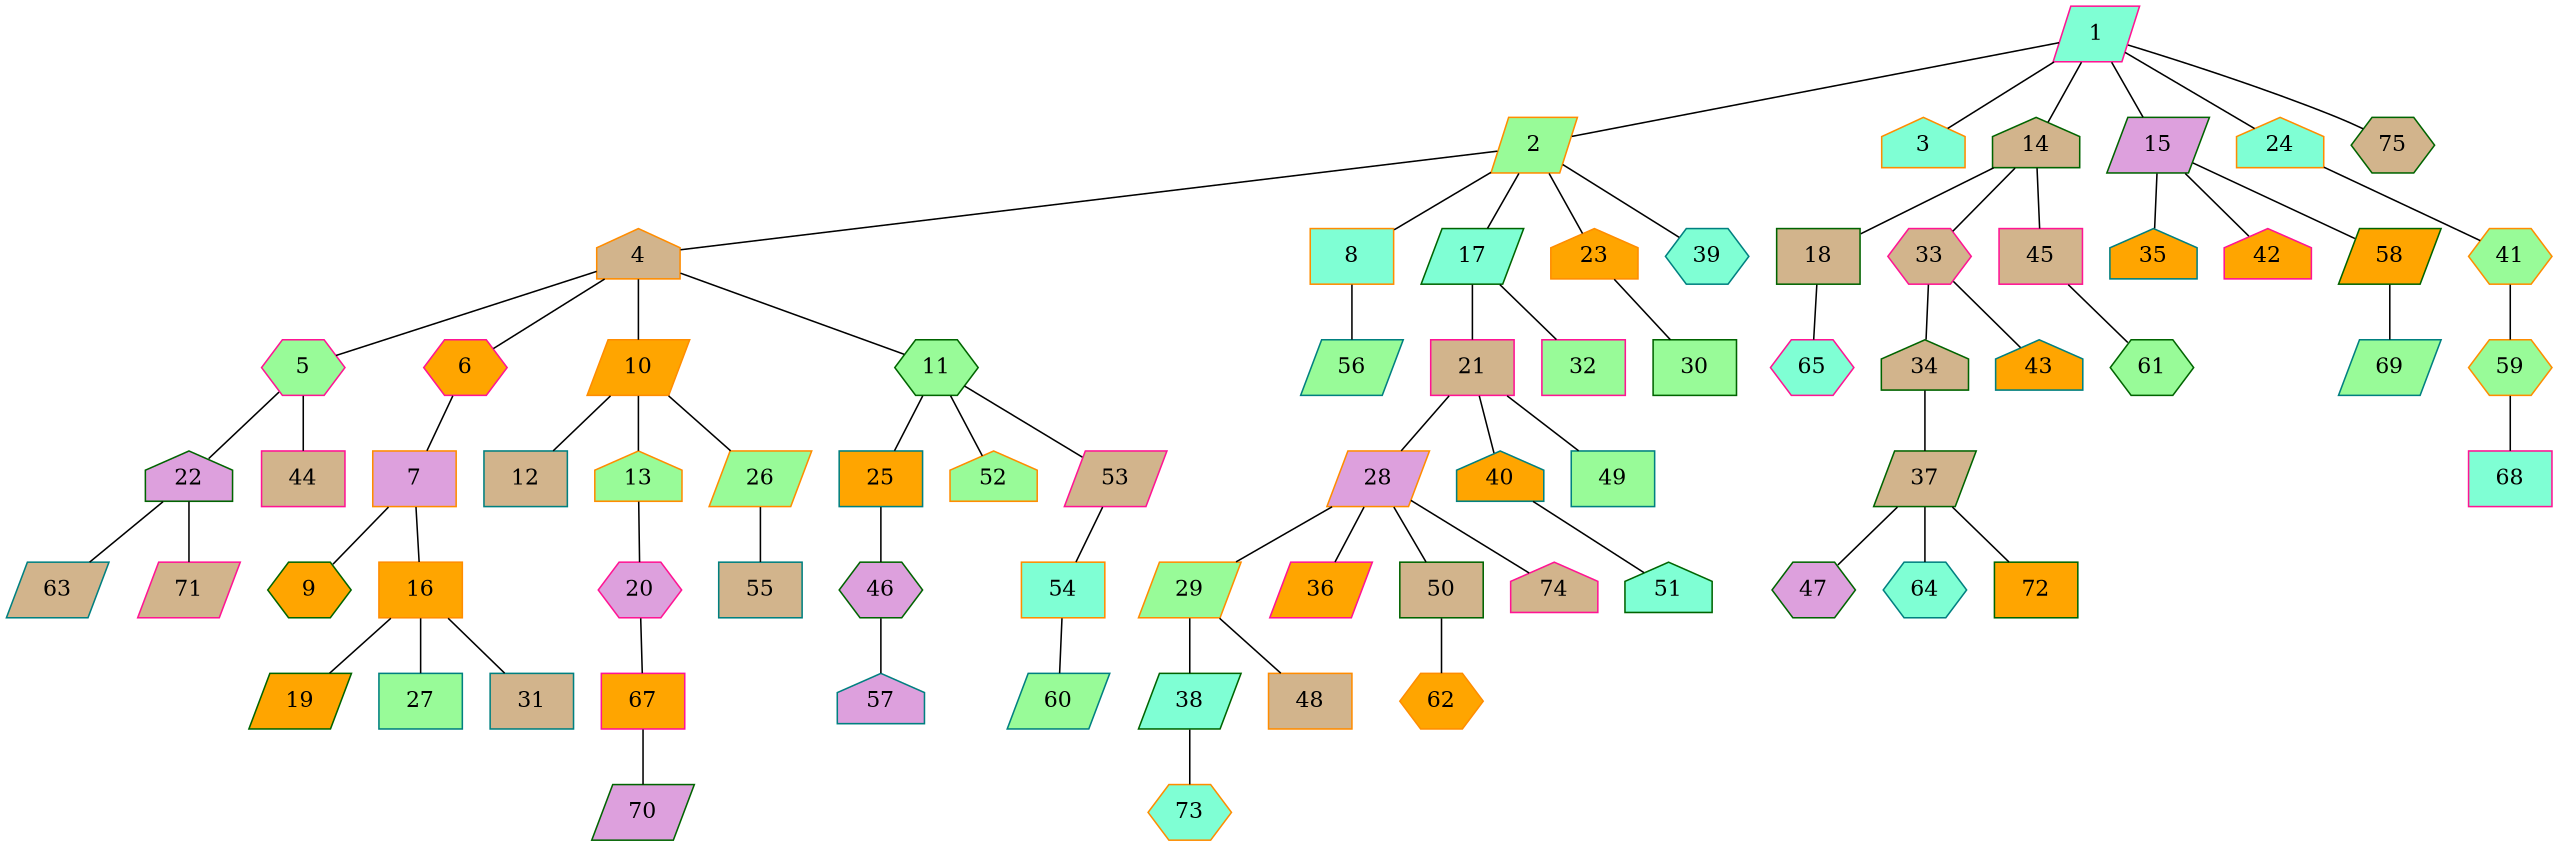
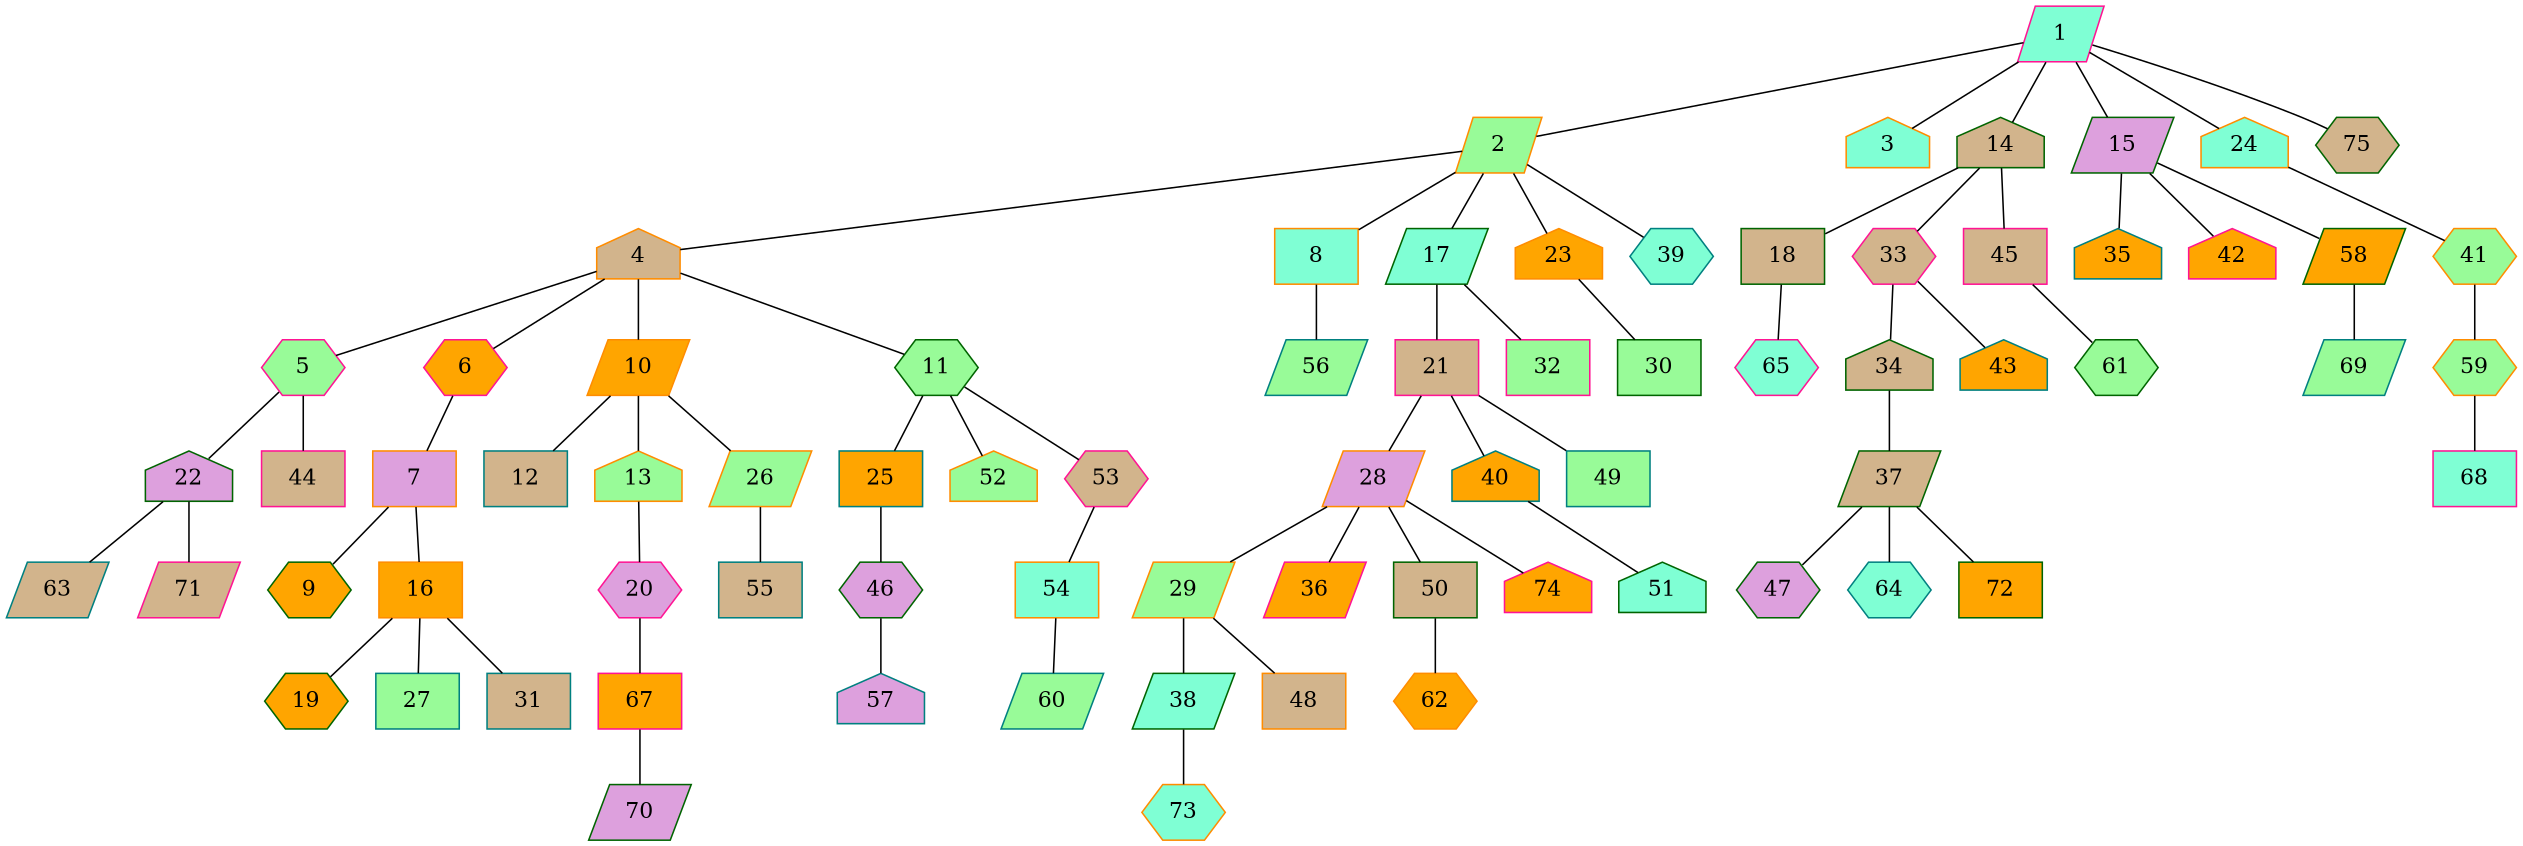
node "53": shape parallelogram -> hexagon
node "74": fillcolor tan -> orange
node "19": shape parallelogram -> hexagon
